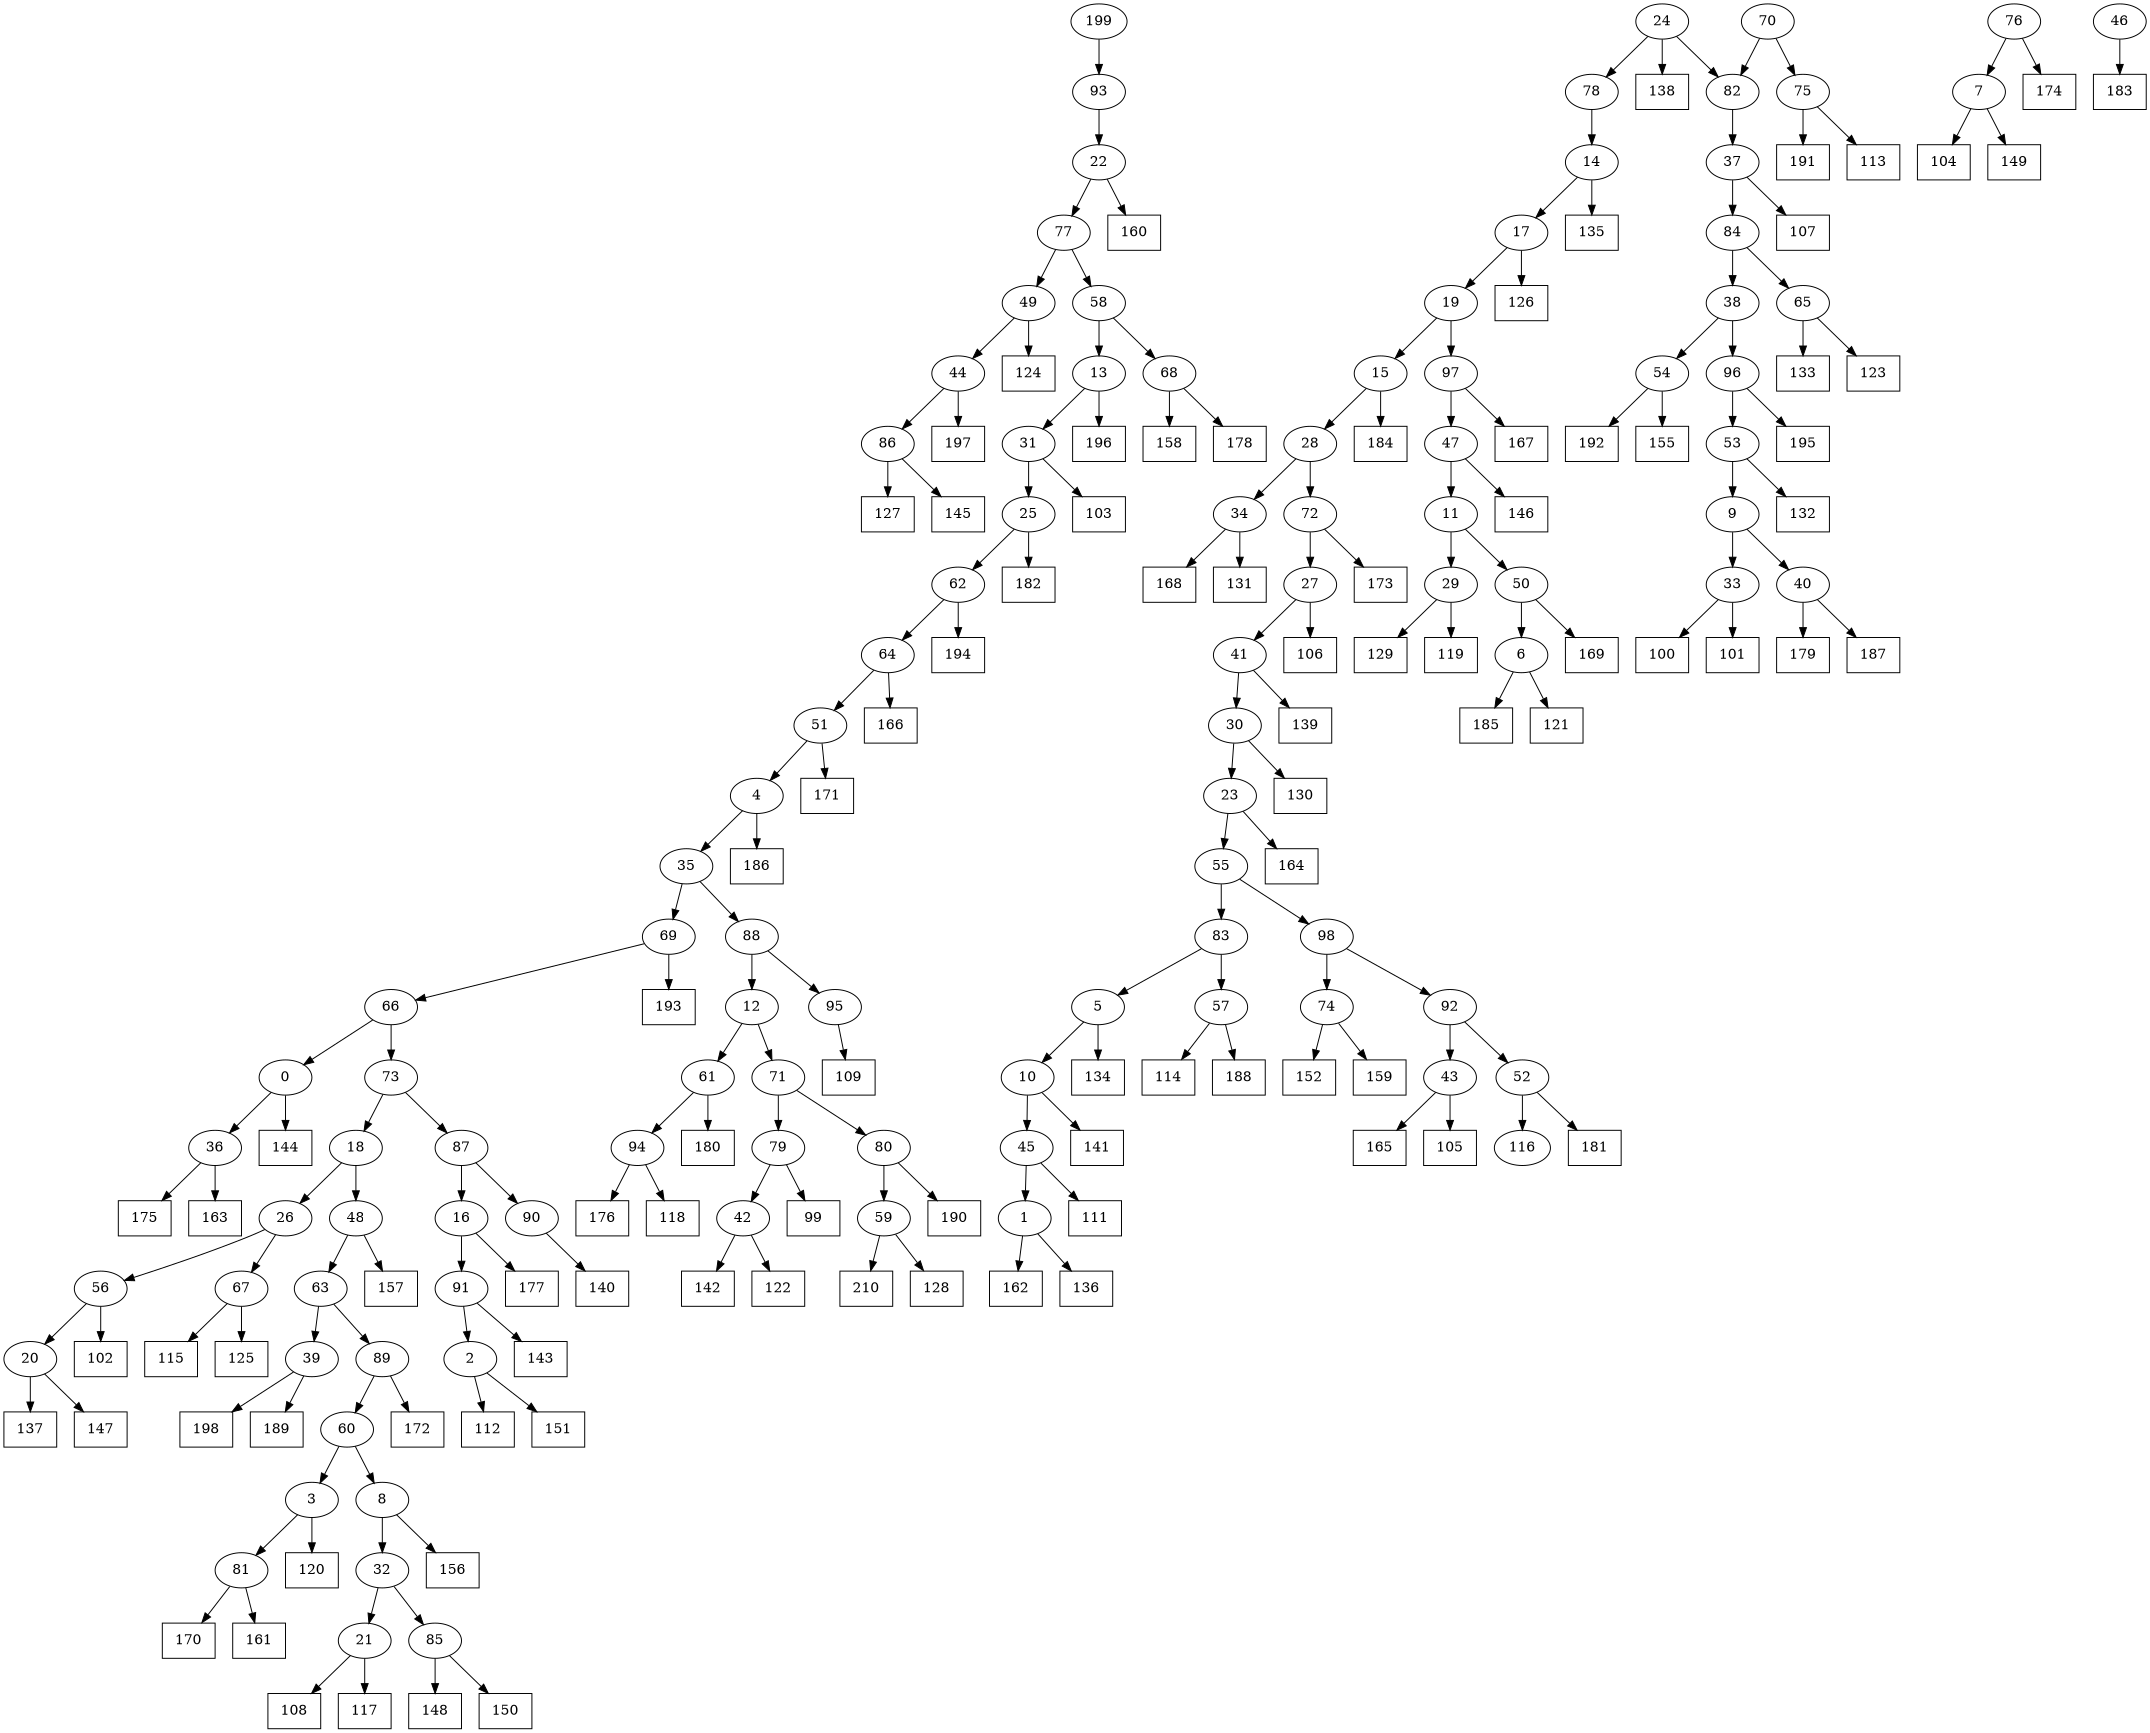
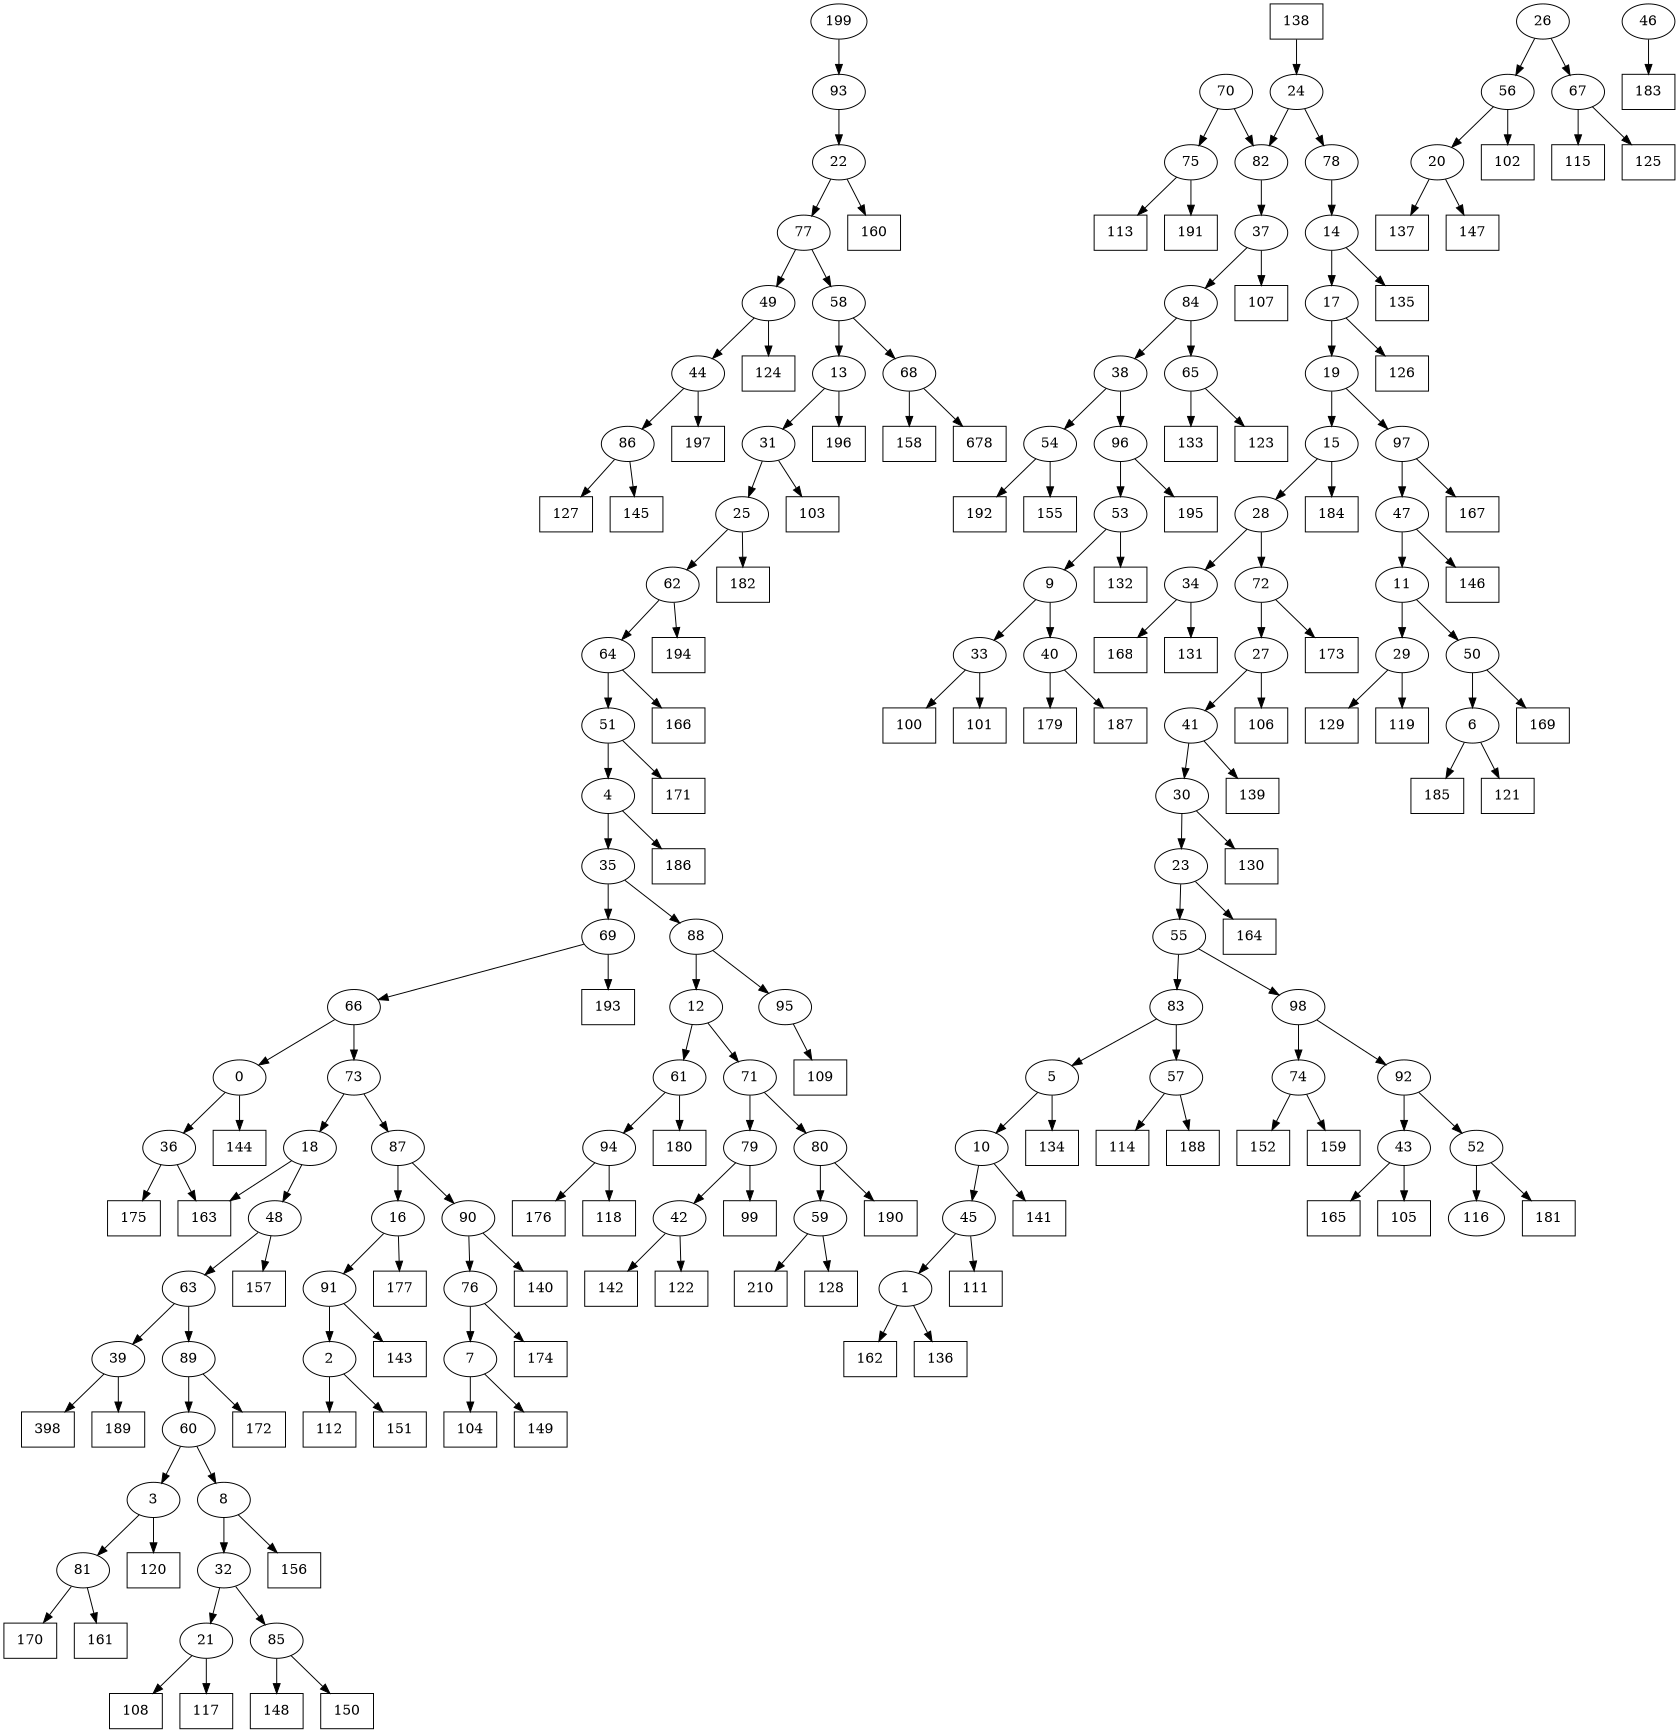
edge "24" -> "138": reversed
node "178": label "178" -> "678"
edge "18" -> "26": now "18" -> "163"
edge "90" -> "76": added
node "198": label "198" -> "398"
